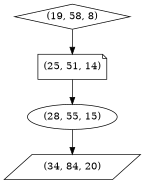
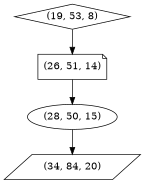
node "(19, 58, 8)": label "(19, 58, 8)" -> "(19, 53, 8)"
node "(25, 51, 14)": label "(25, 51, 14)" -> "(26, 51, 14)"
node "(28, 55, 15)": label "(28, 55, 15)" -> "(28, 50, 15)"
